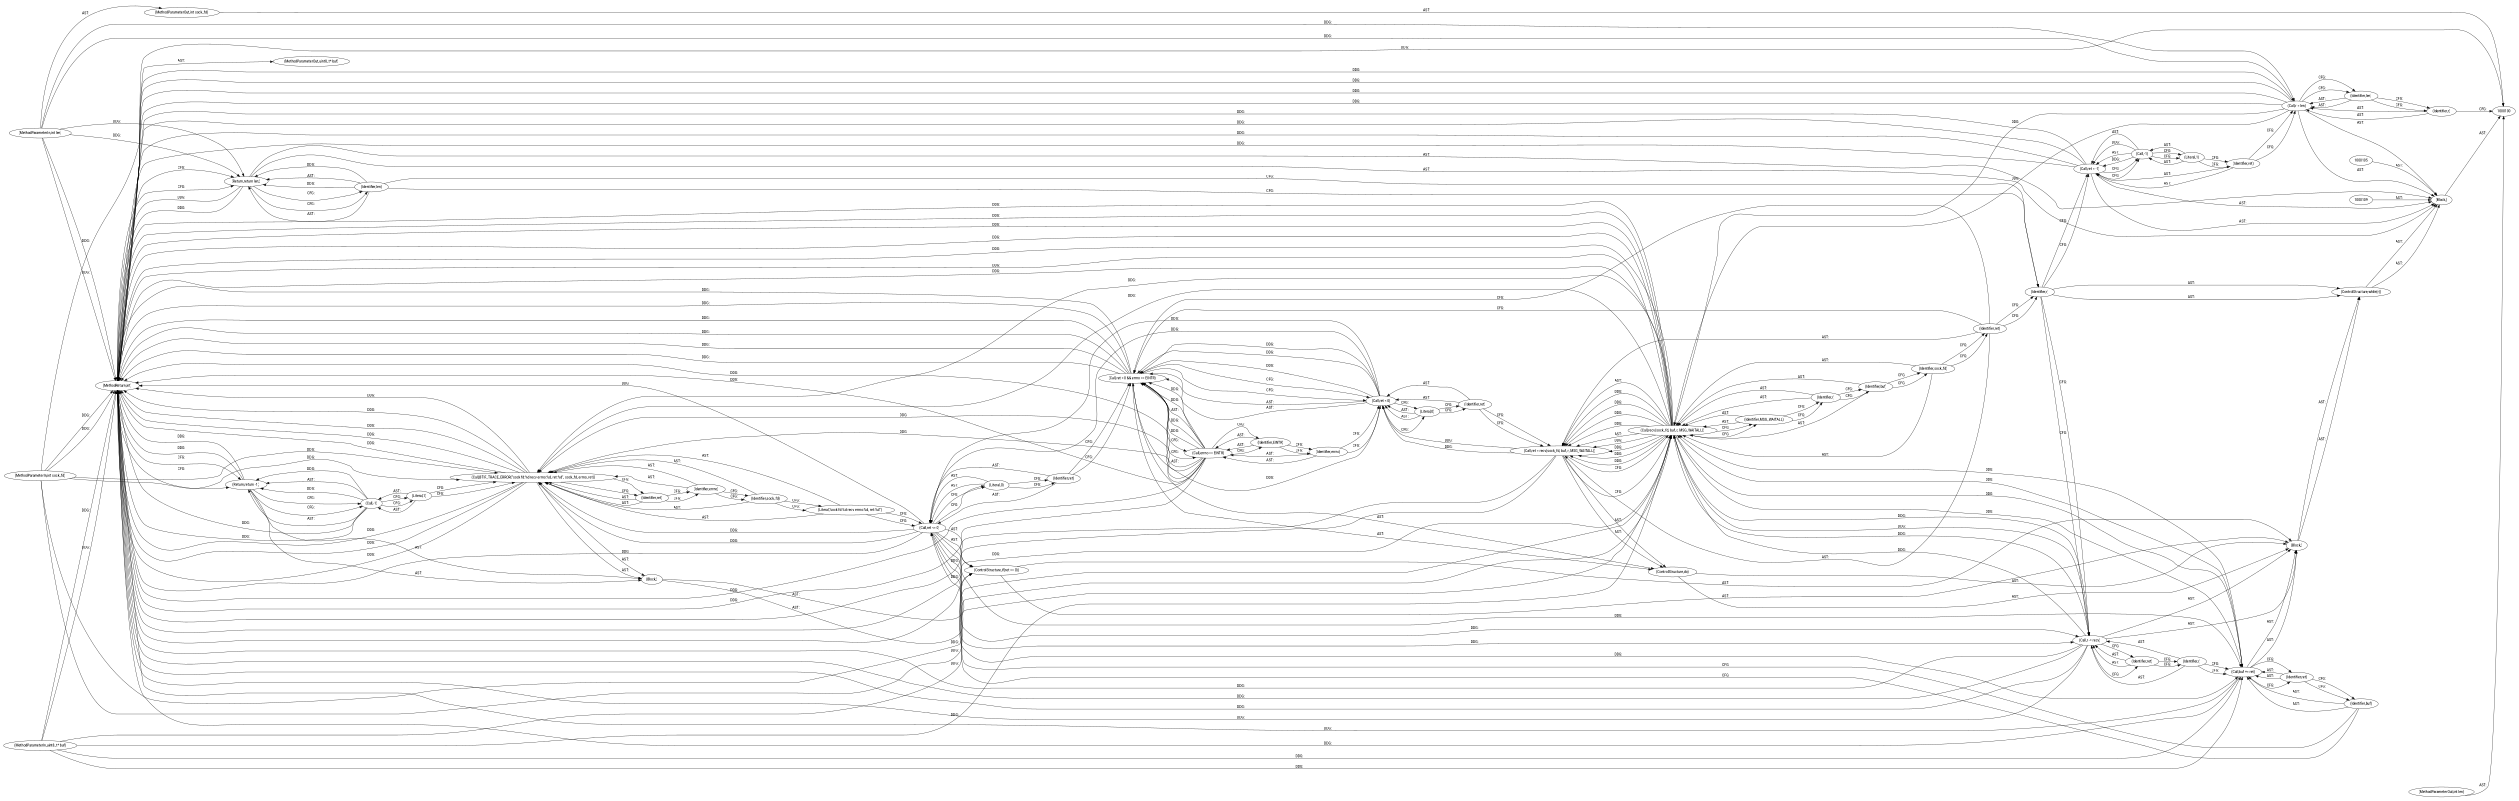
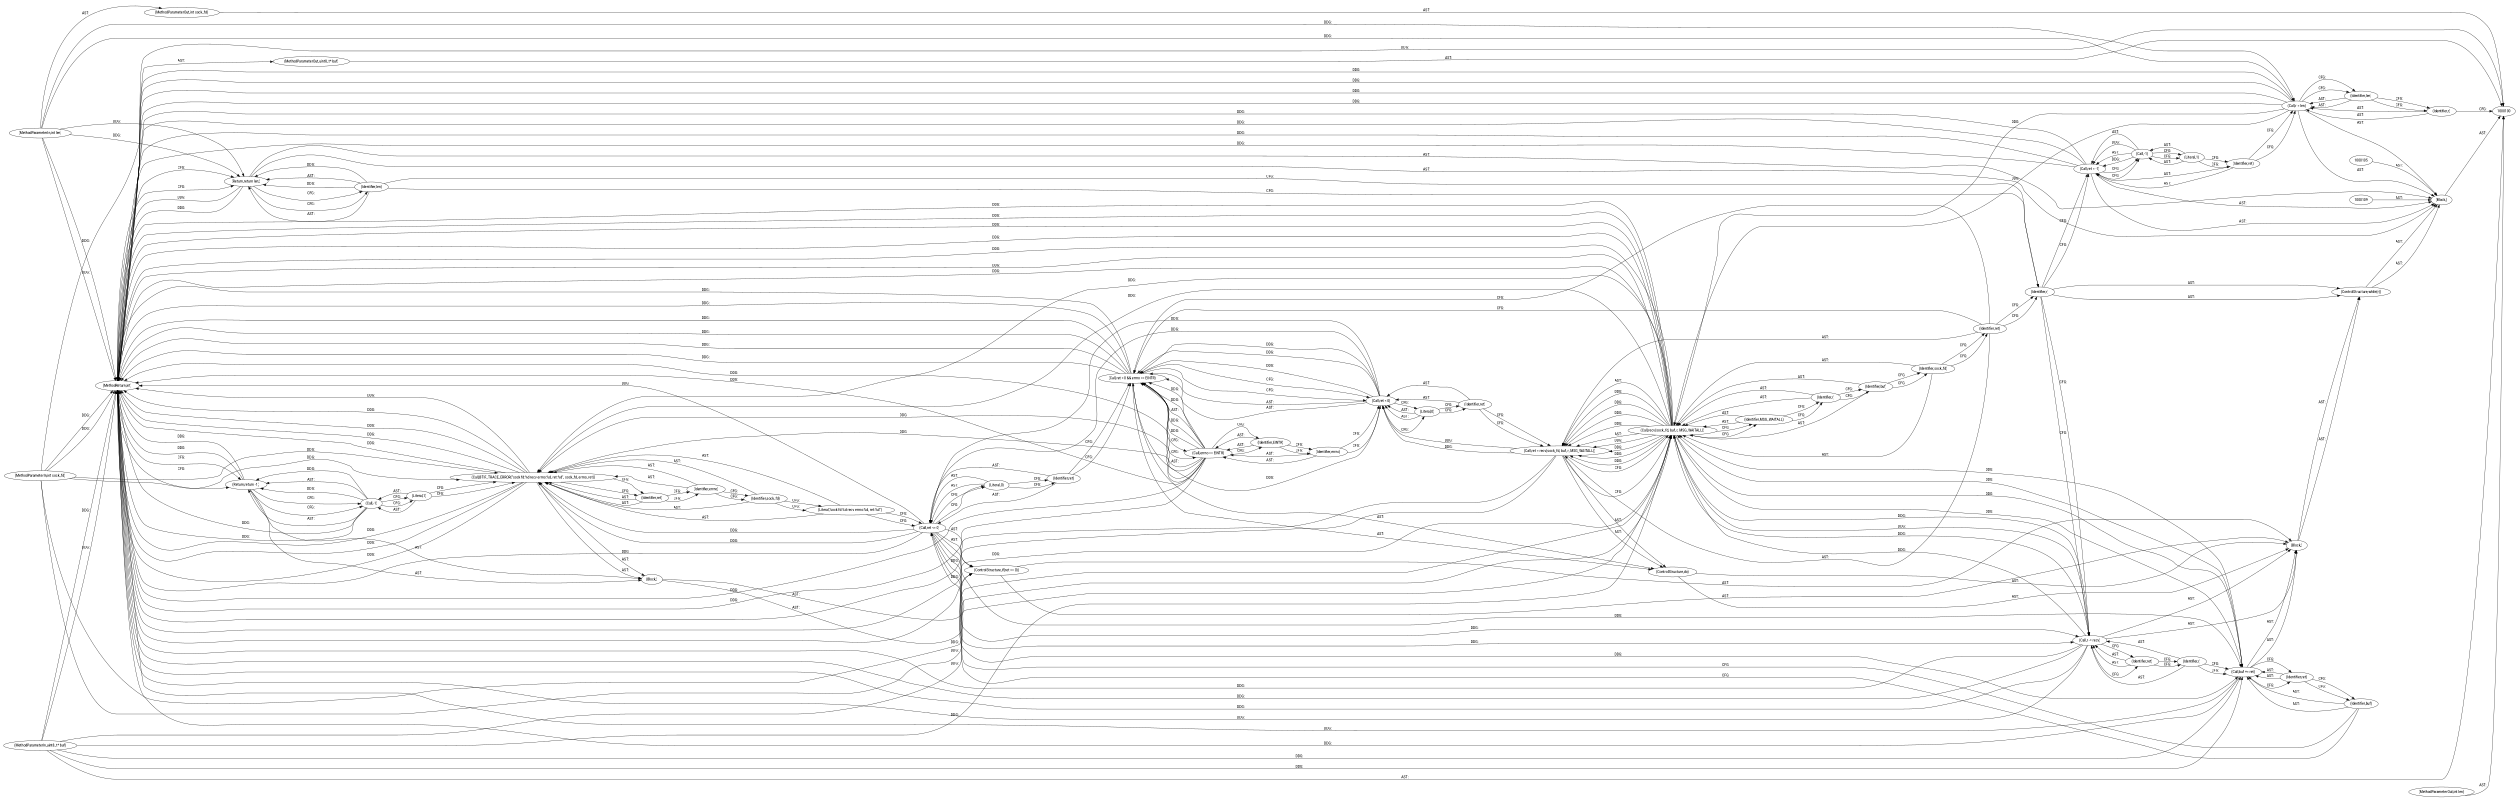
edge "(MethodParameterOut,uint8_t* buf)" -> "1000100": added, label "AST:"
edge "(MethodParameterIn,uint8_t* buf)" -> "1000100": added, label "AST:"
